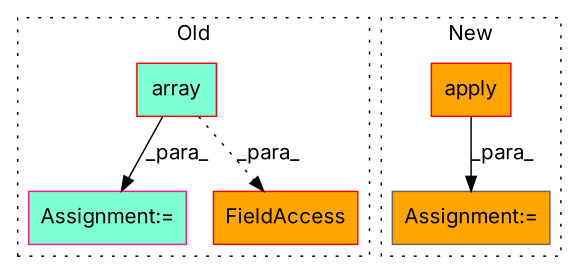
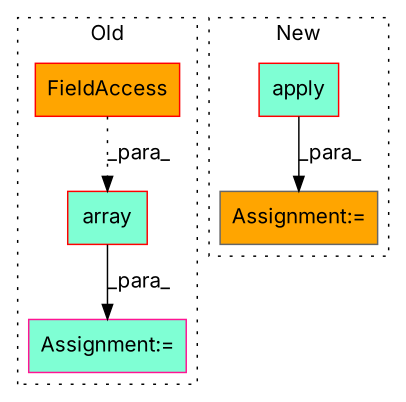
node "apply": fillcolor orange -> aquamarine
edge "array" -> "FieldAccess": reversed
